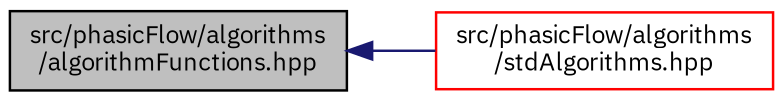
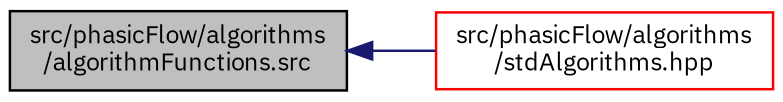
node "src/phasicFlow/algorithms /algorithmFunctions.hpp": label "src/phasicFlow/algorithms /algorithmFunctions.hpp" -> "src/phasicFlow/algorithms /algorithmFunctions.src"
